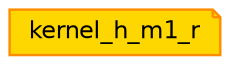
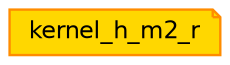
node "kernel_h_m1_r": label "kernel_h_m1_r" -> "kernel_h_m2_r"
